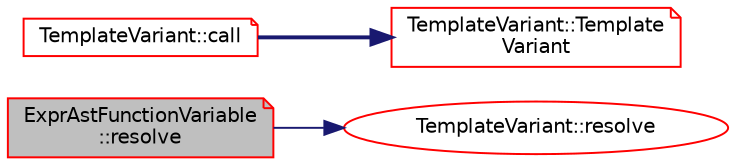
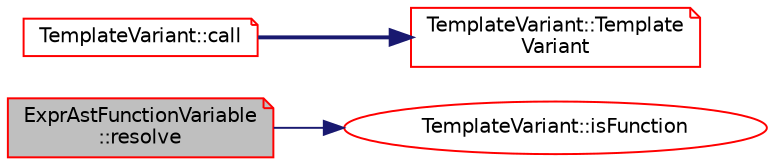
node "TemplateVariant::resolve": label "TemplateVariant::resolve" -> "TemplateVariant::isFunction"
